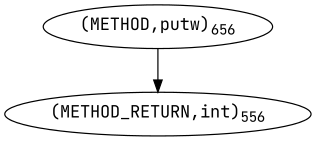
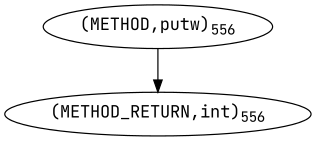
node "(METHOD,putw)": text "656" -> "556"
